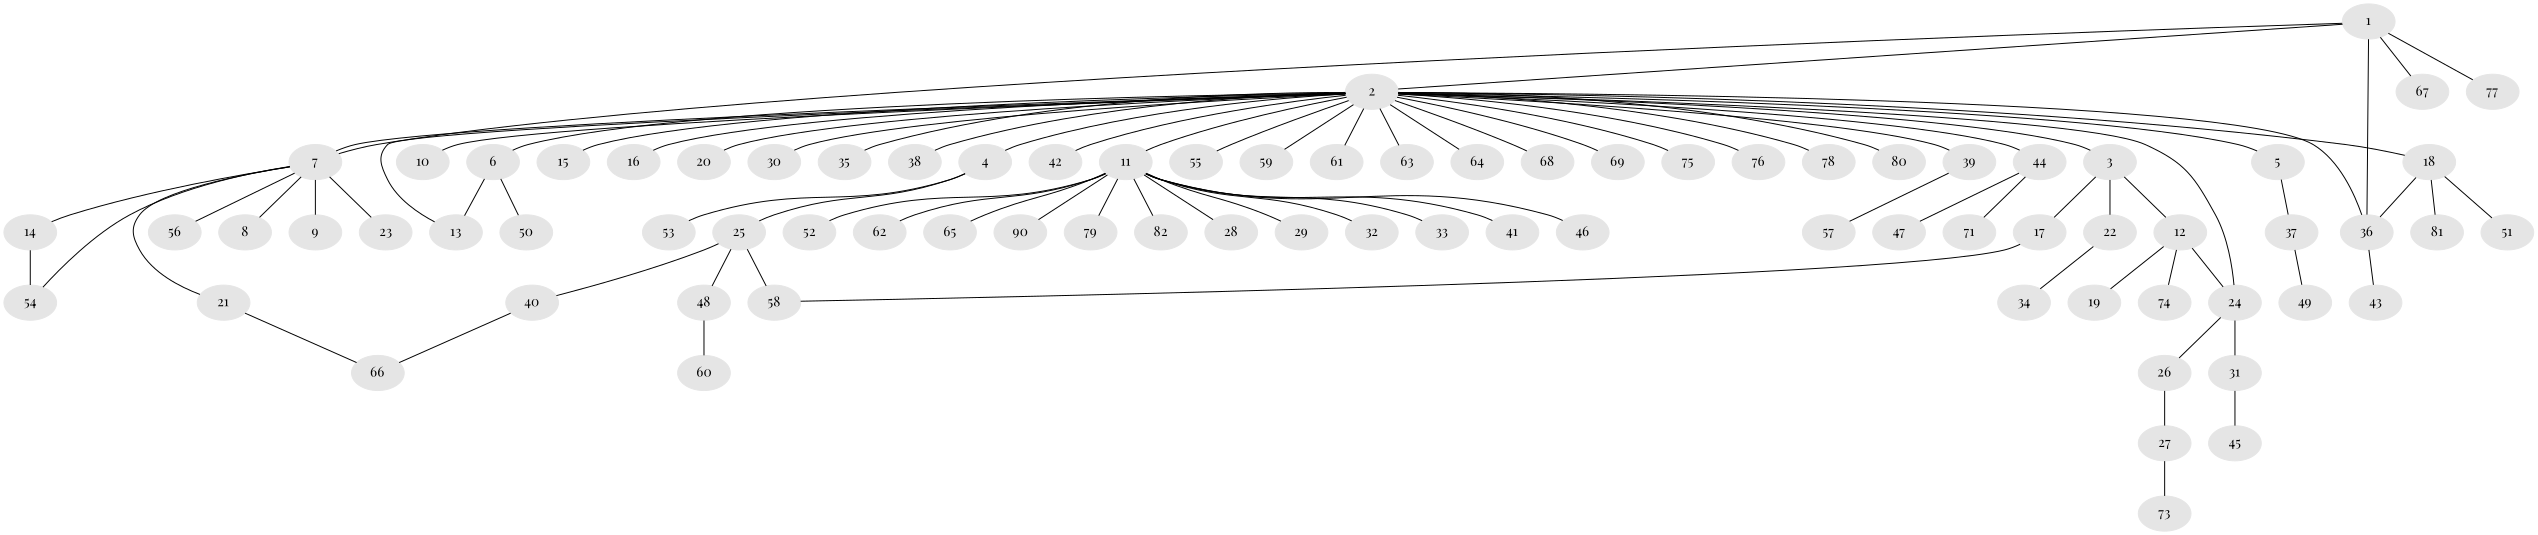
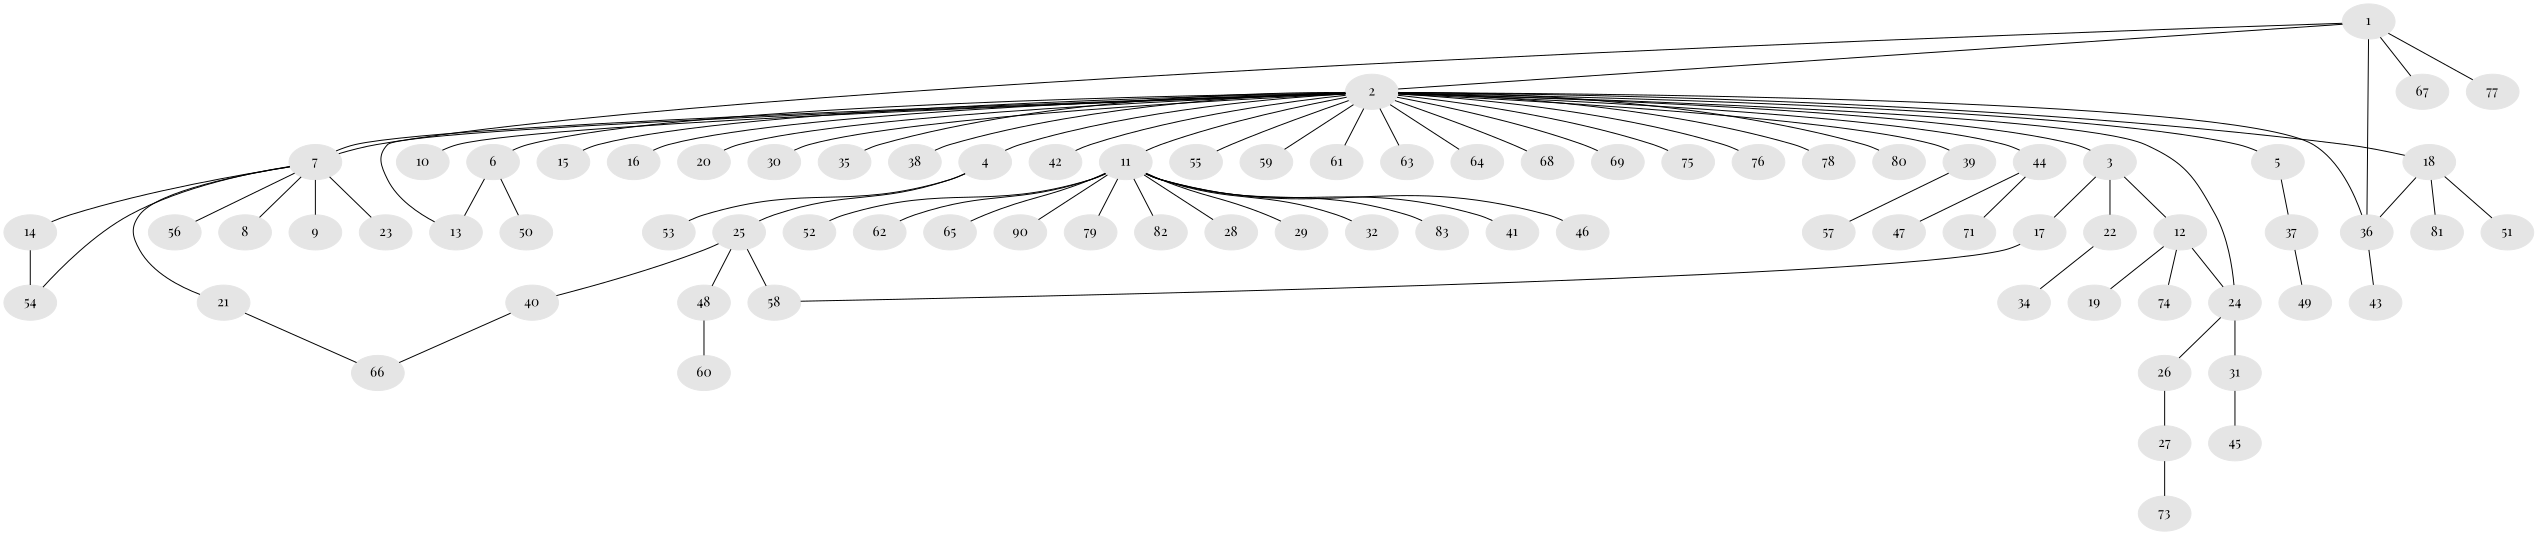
node "33": label "33" -> "83"
